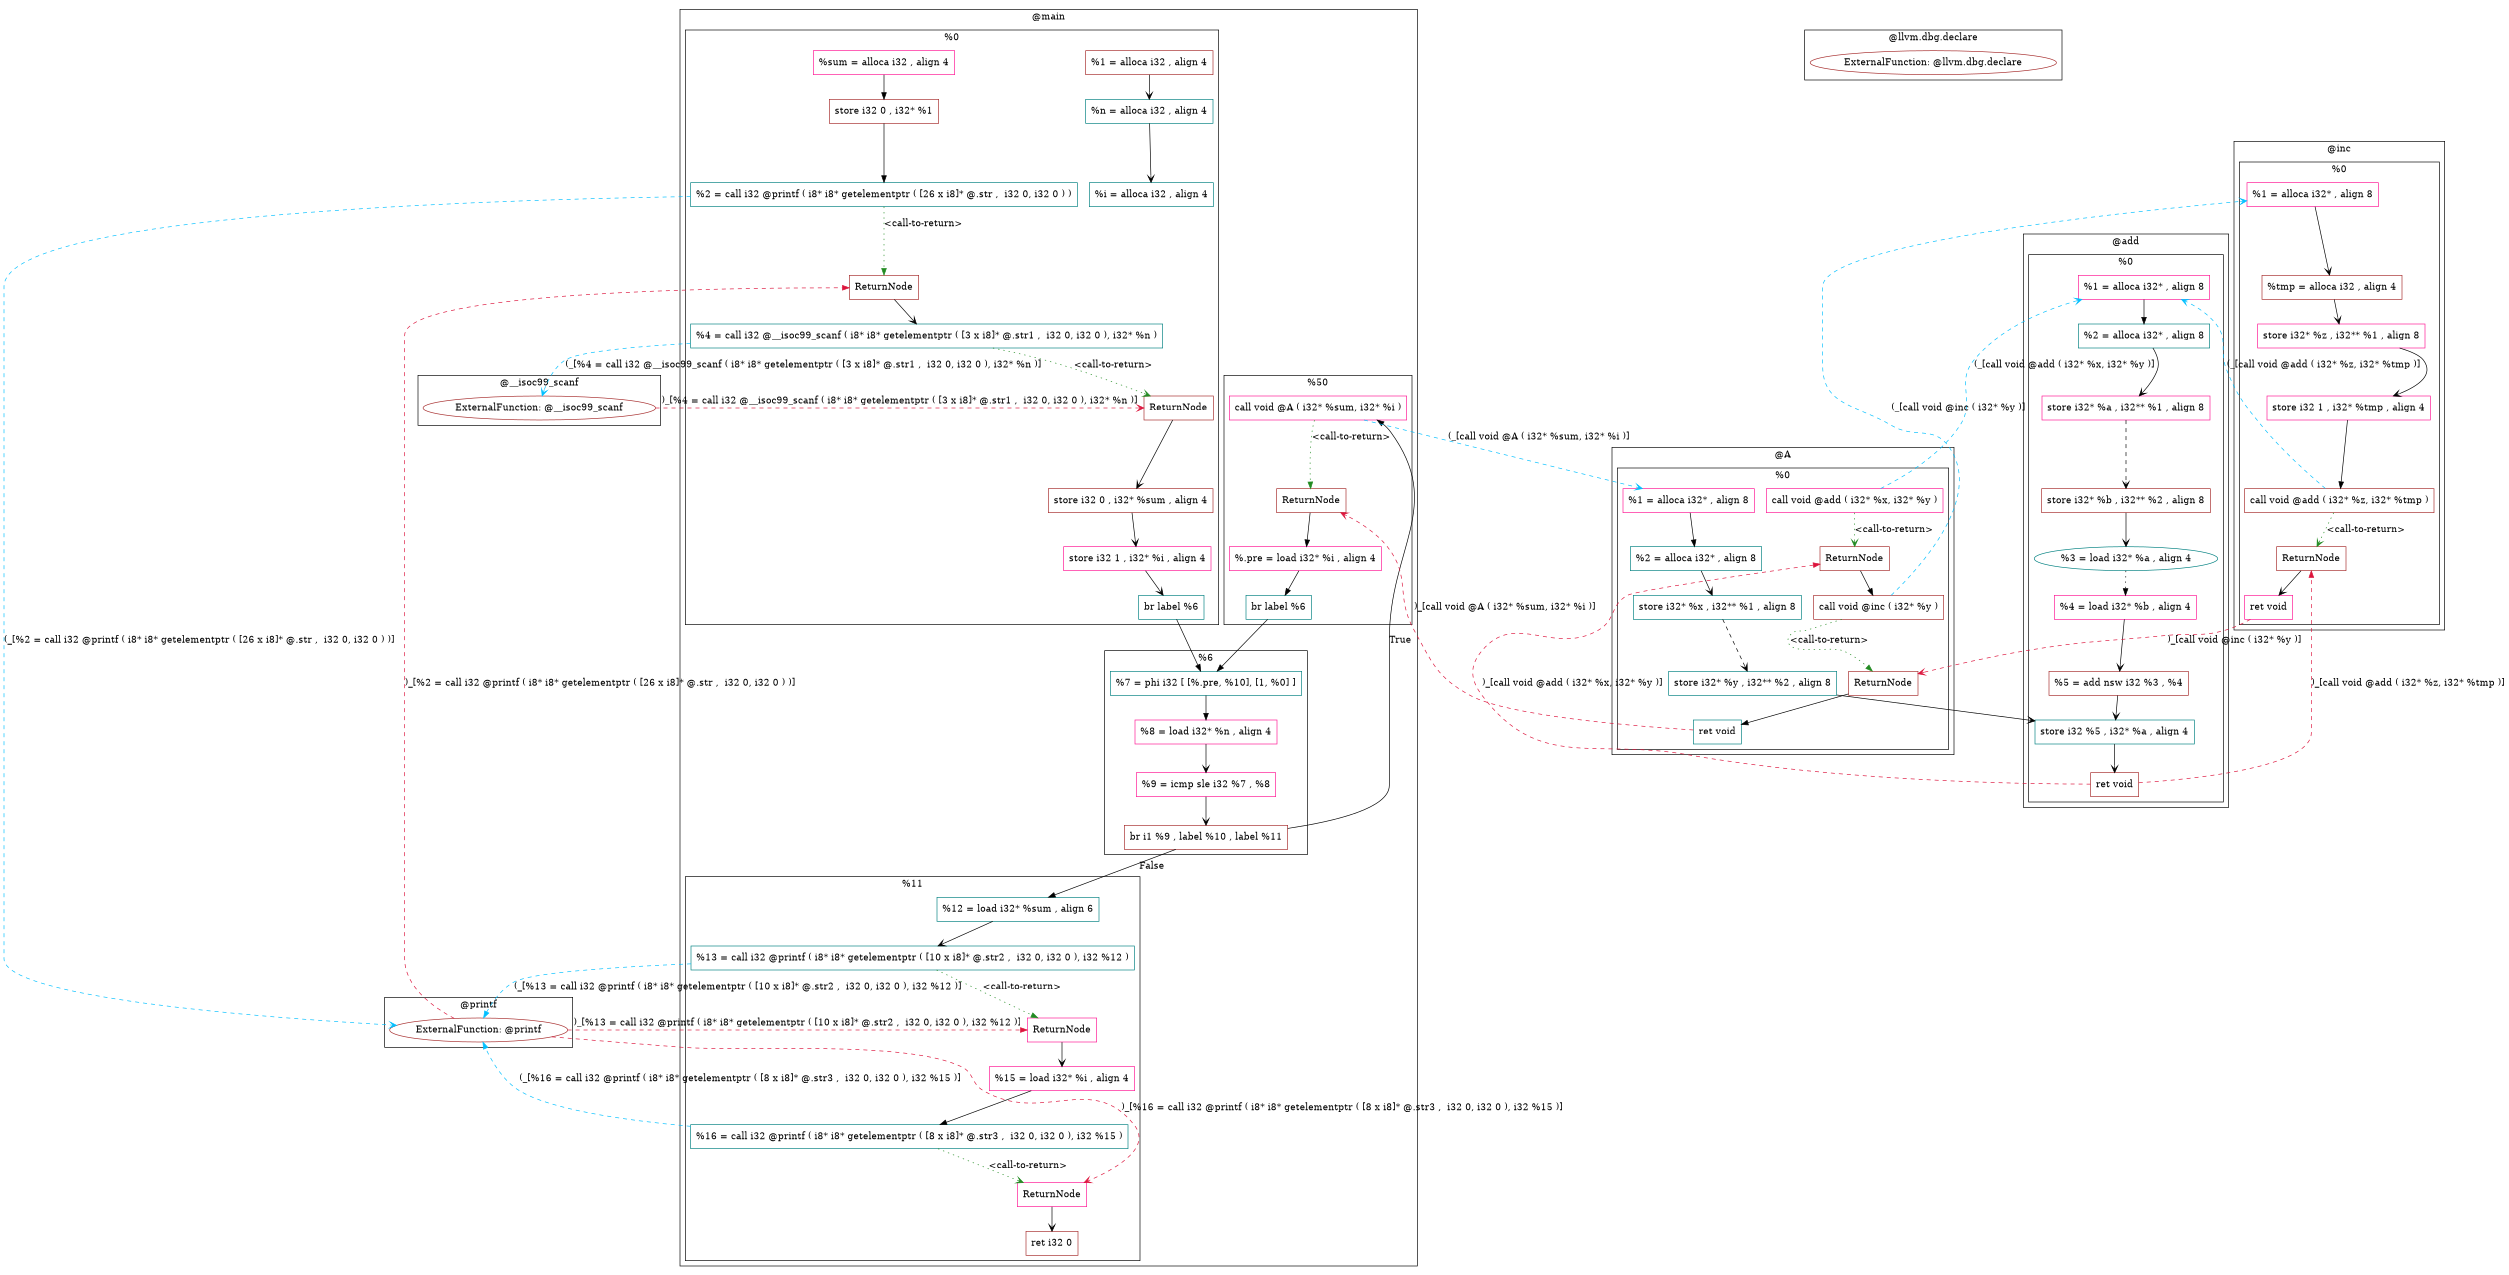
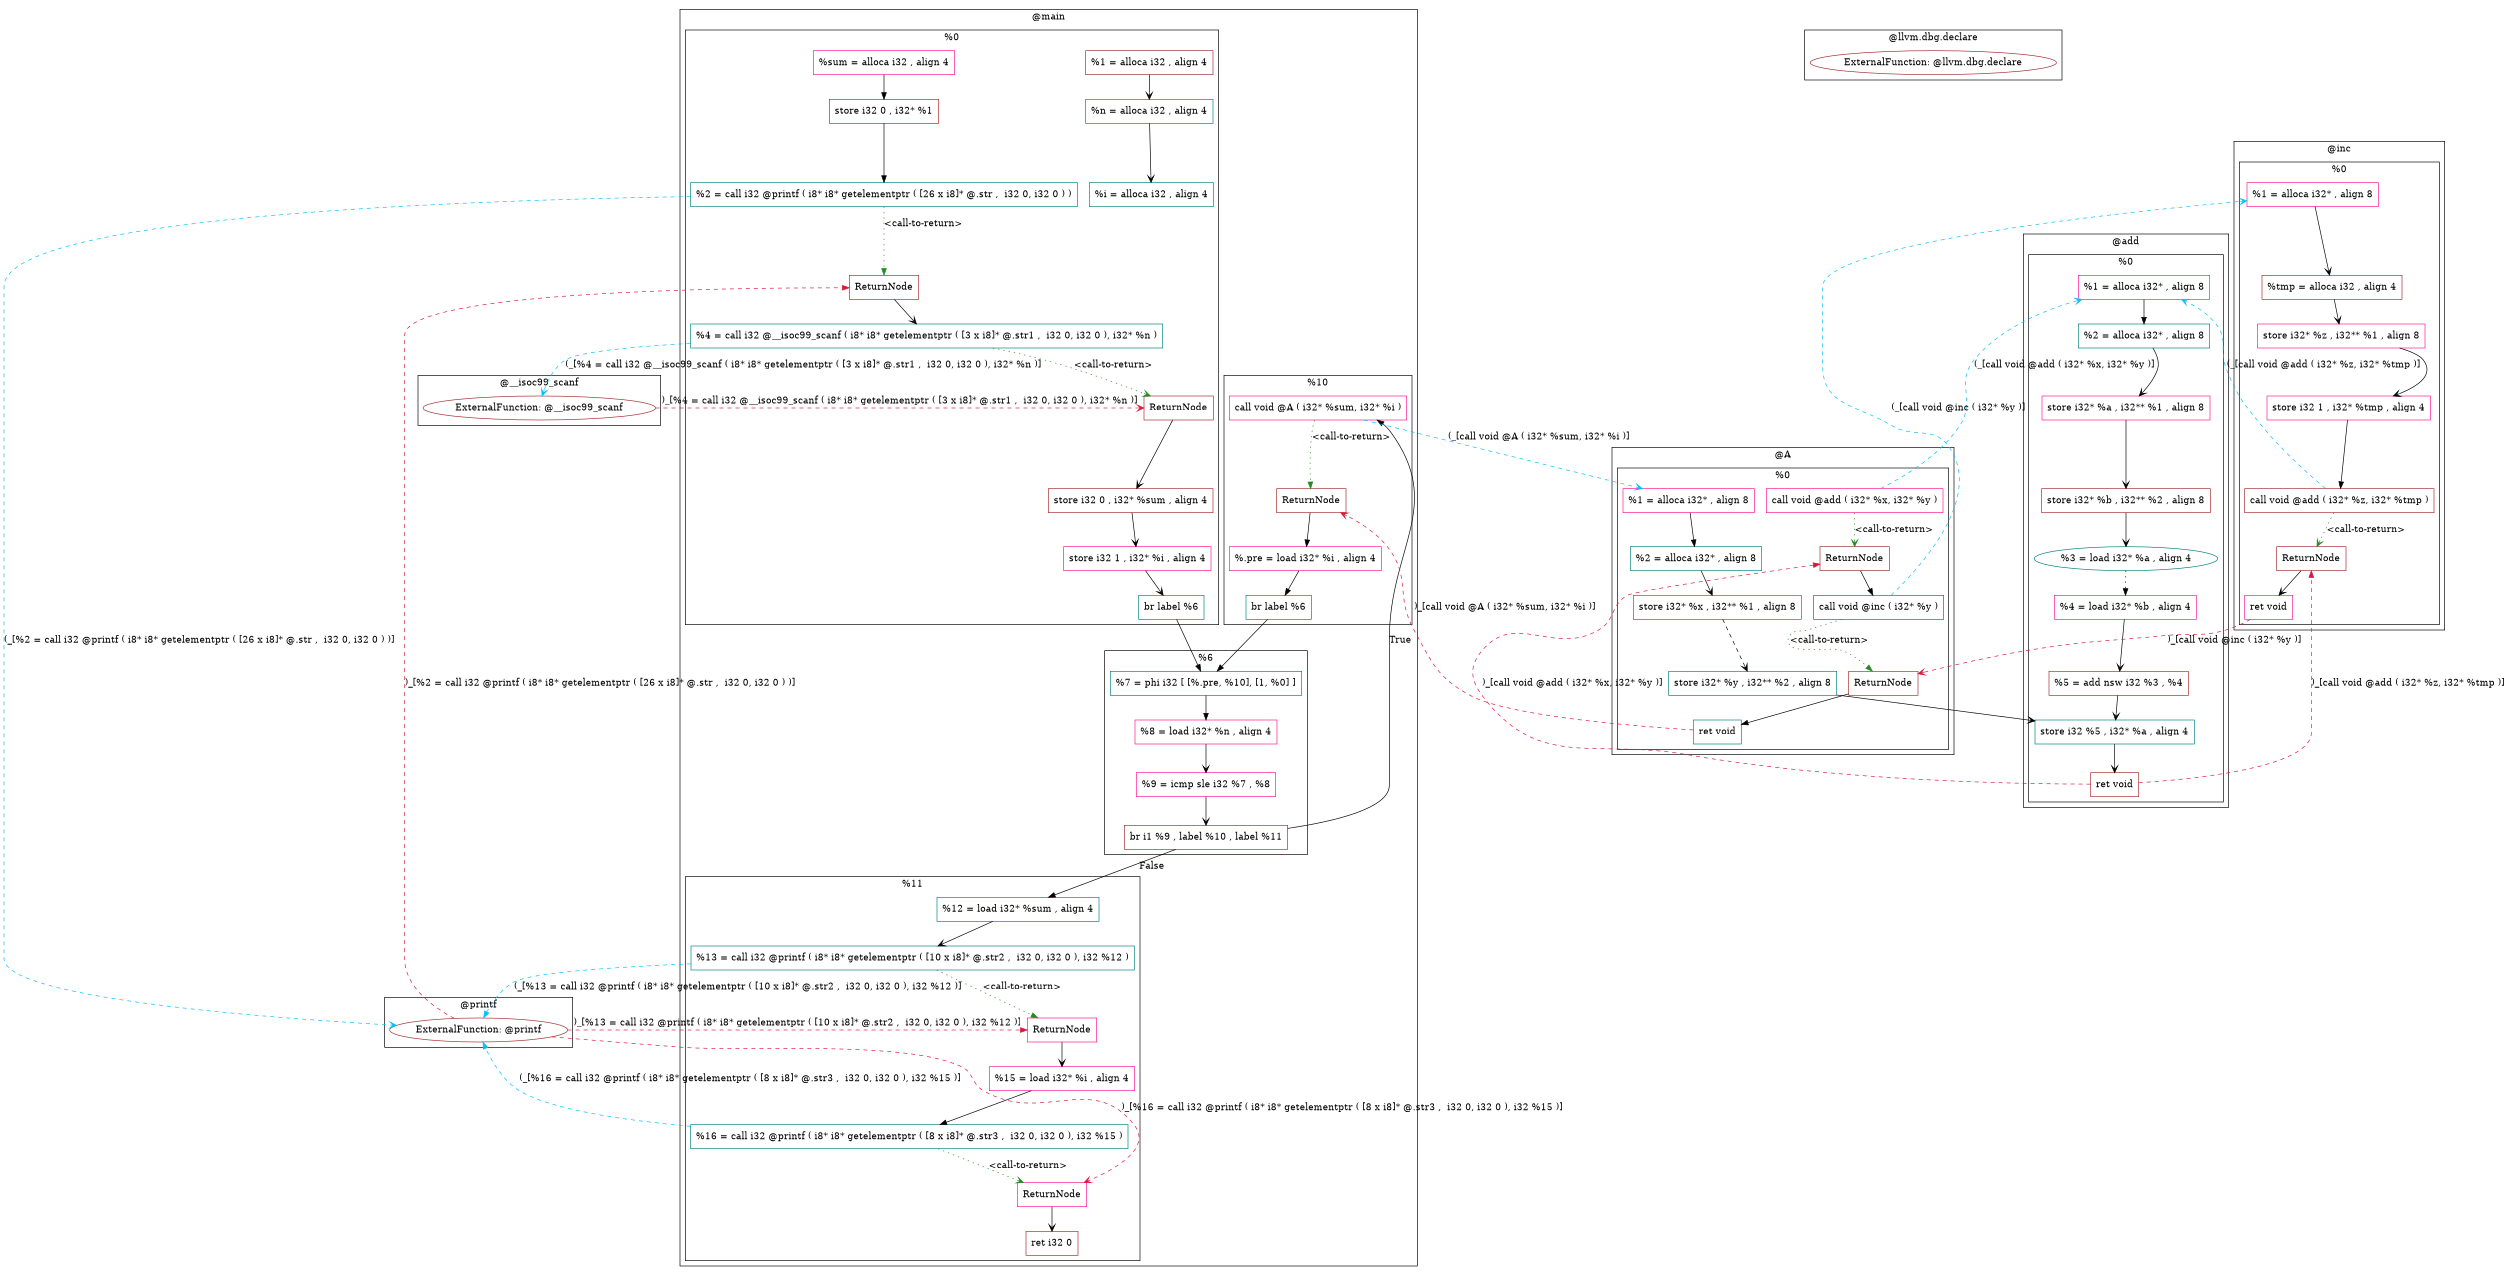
cluster "%50": label "%50" -> "%10"
edge "store i32* %a , i32** %1 , align 8" -> "store i32* %b , i32** %2 , align 8": style dashed -> solid
node "%12 = load i32* %sum , align 6": label "%12 = load i32* %sum , align 6" -> "%12 = load i32* %sum , align 4"
